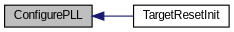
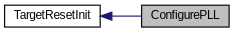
edge "TargetResetInit" -> "ConfigurePLL": reversed
